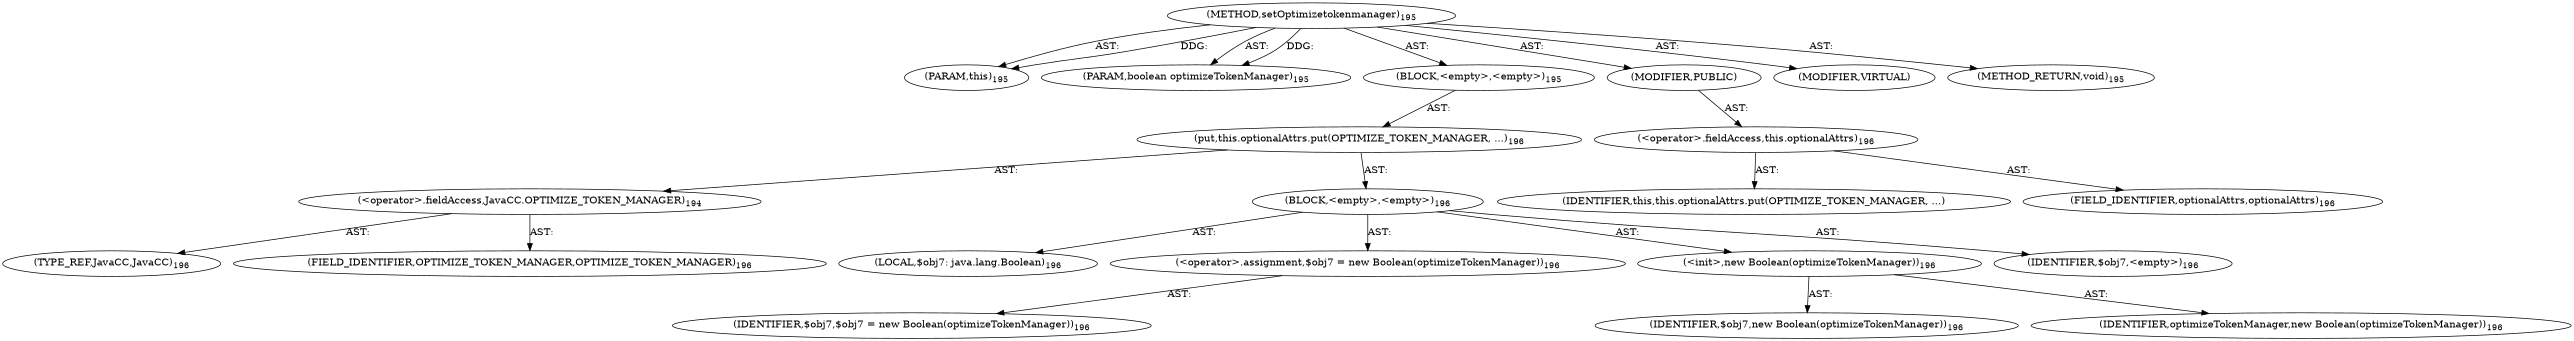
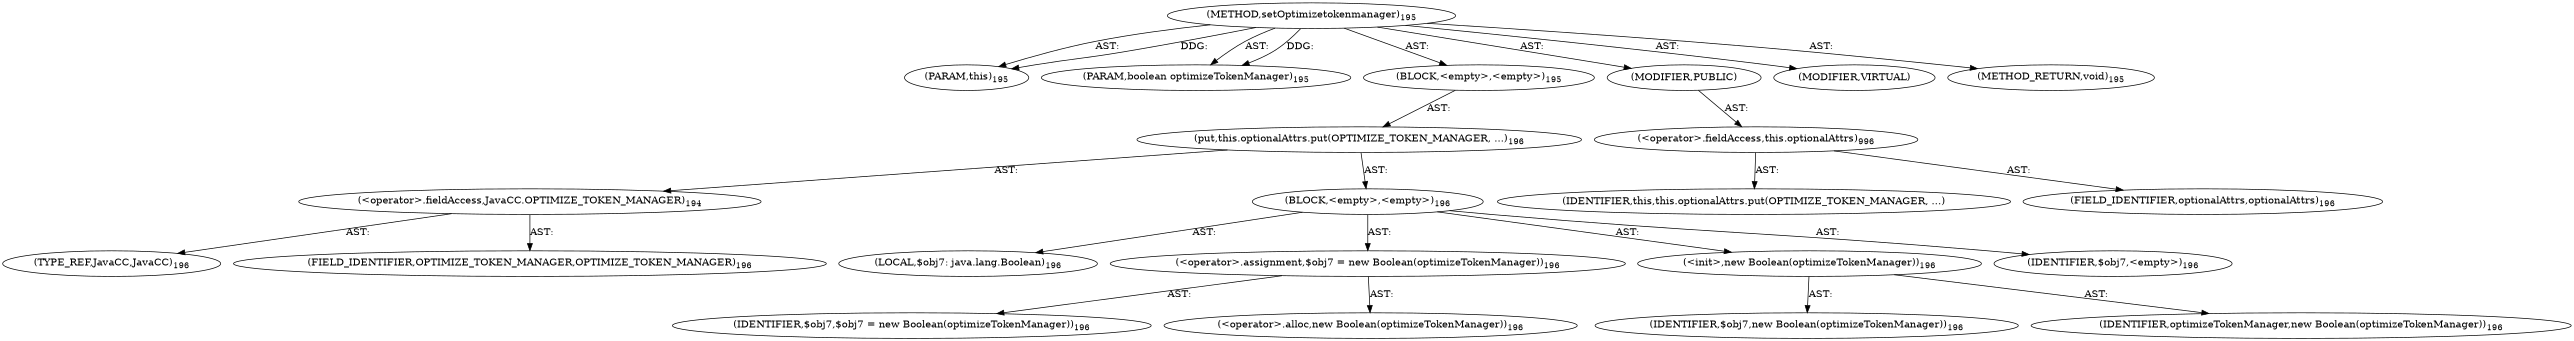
node "(<operator>.fieldAccess,this.optionalAttrs)": text "196" -> "996"
node "(<operator>.alloc,new Boolean(optimizeTokenManager))": added
